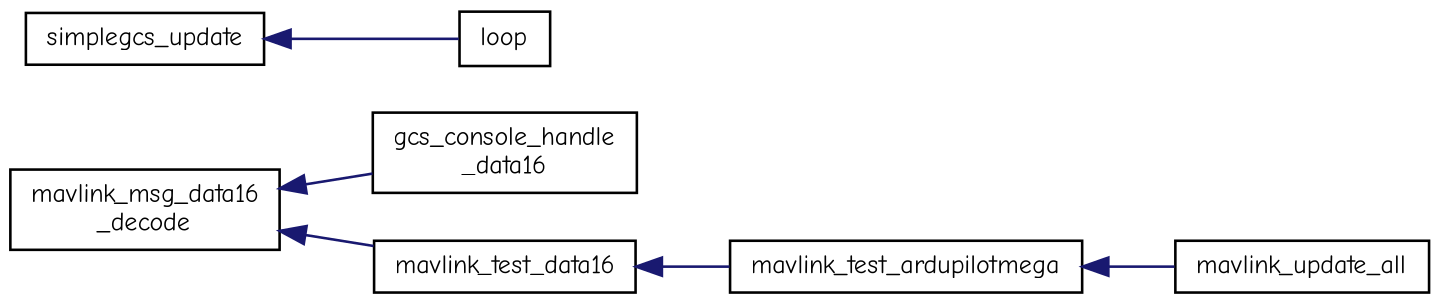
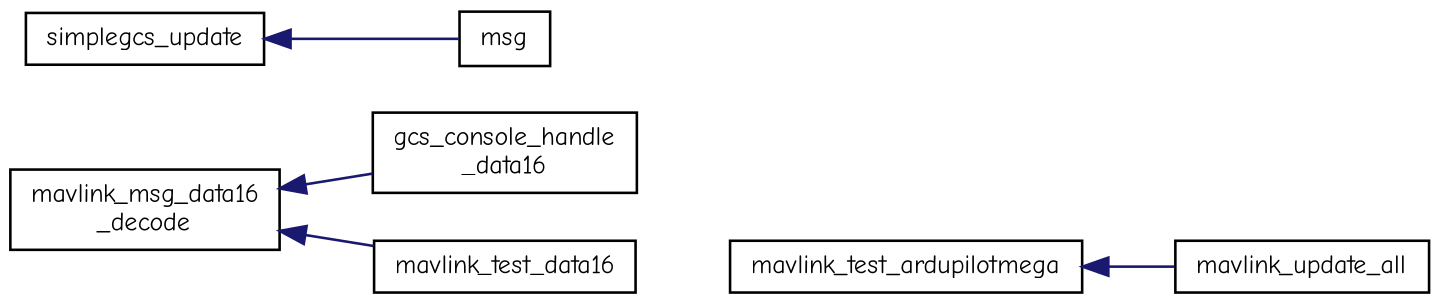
node "loop": label "loop" -> "msg"
edge "mavlink_test_ardupilotmega" -> "mavlink_test_data16": removed
